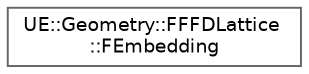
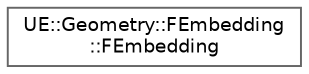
node "UE::Geometry::FFFDLattice ::FEmbedding": label "UE::Geometry::FFFDLattice ::FEmbedding" -> "UE::Geometry::FEmbedding ::FEmbedding"
